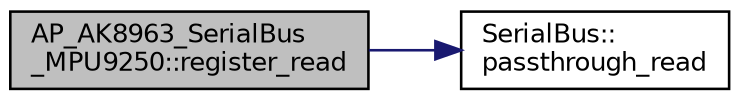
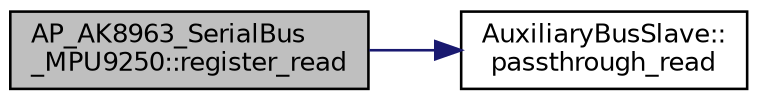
node "SerialBus:: passthrough_read": label "SerialBus:: passthrough_read" -> "AuxiliaryBusSlave:: passthrough_read"
